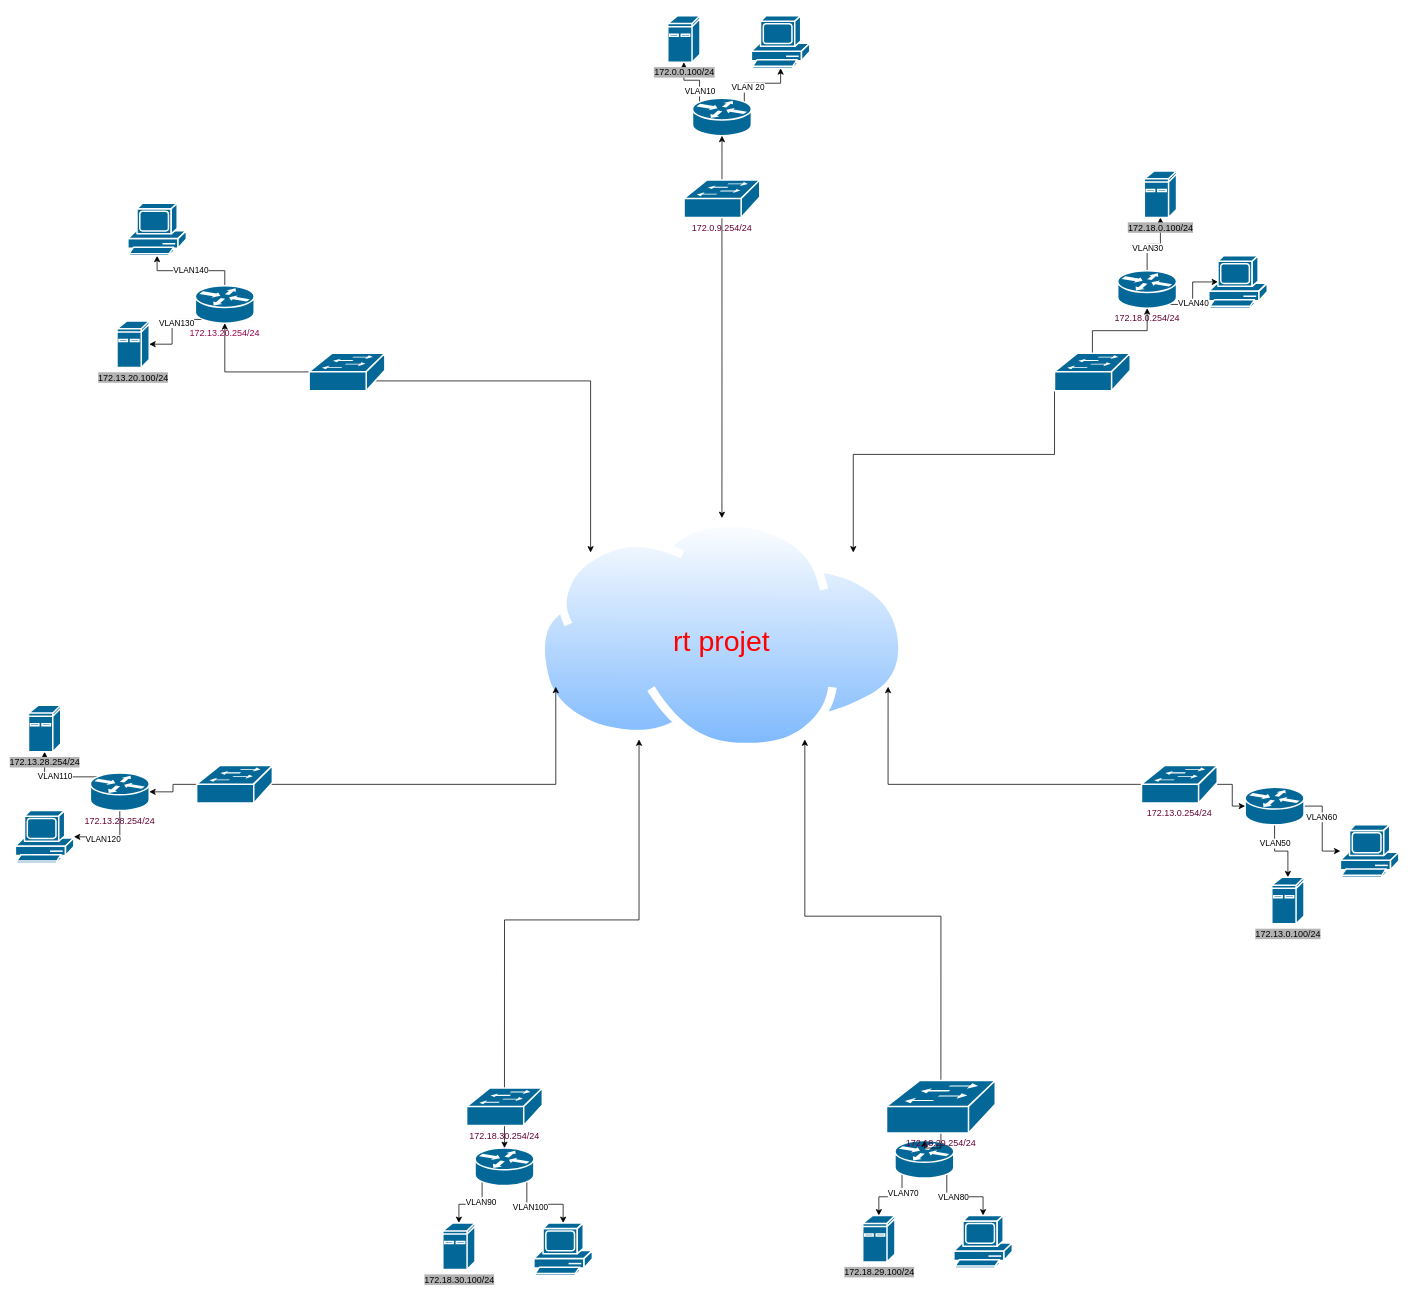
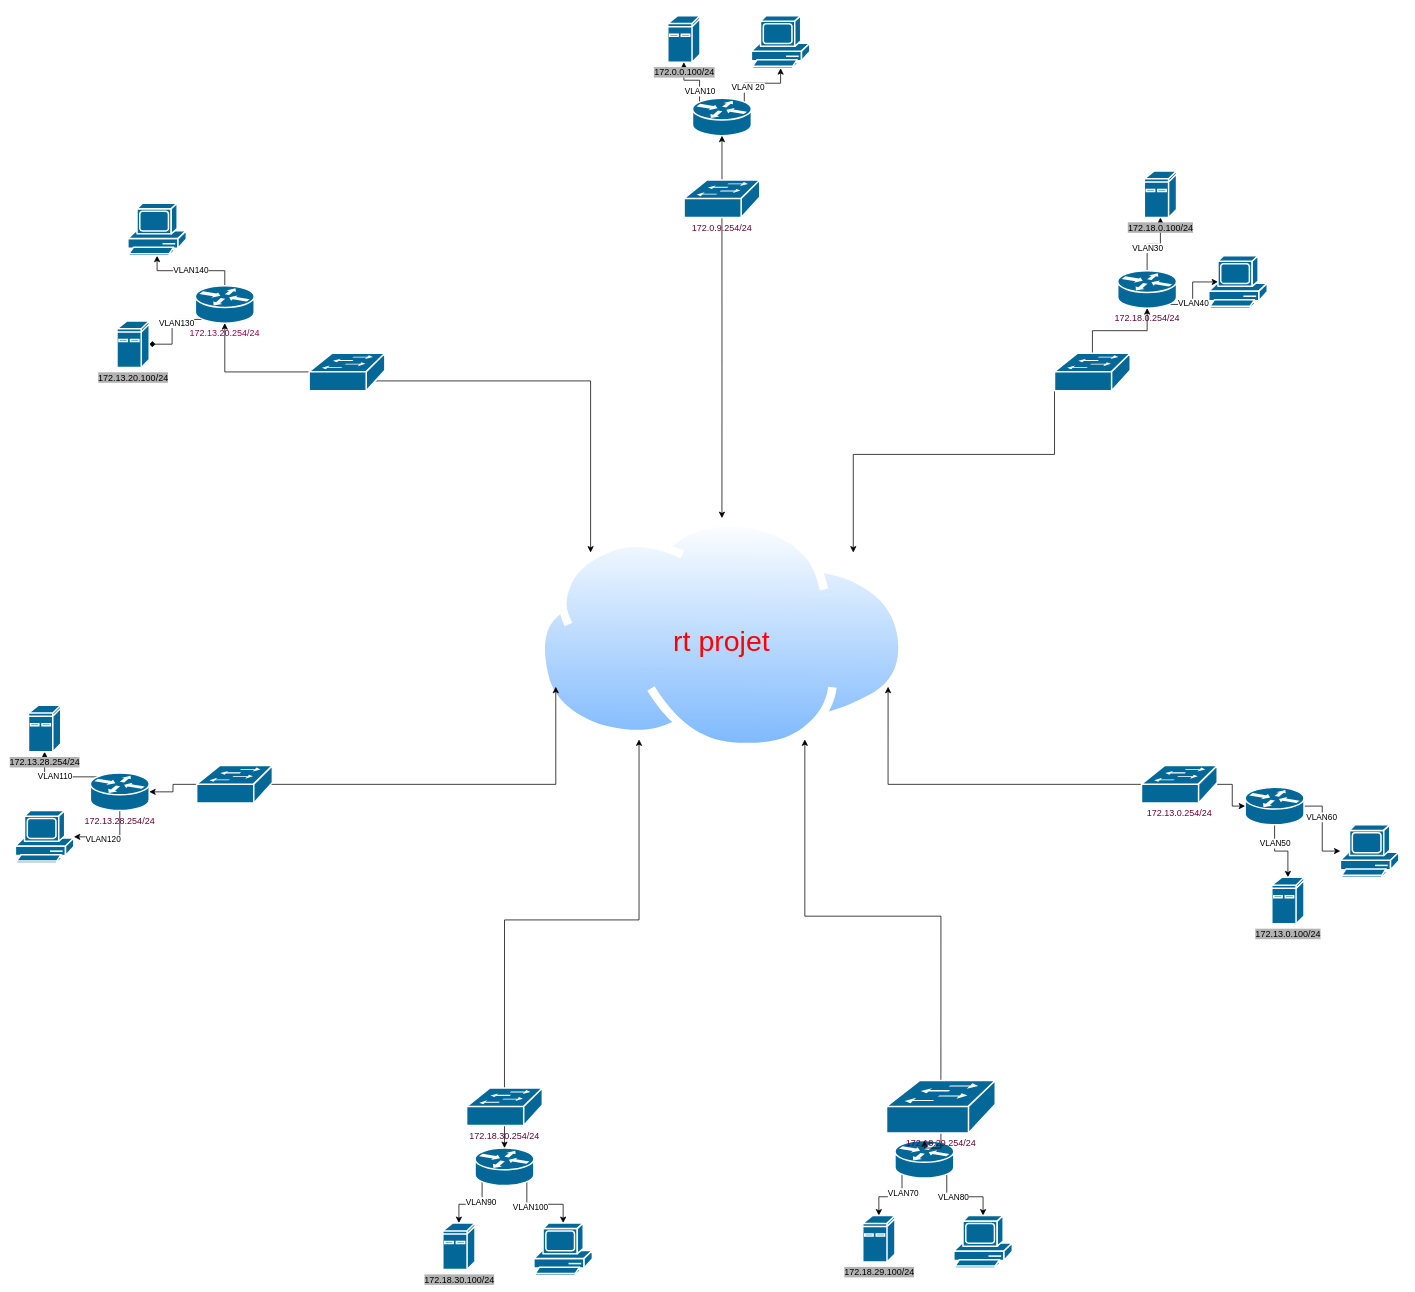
edge "172.13.20.254/24" -> "172.13.20.100/24": arrowhead classic -> diamond
